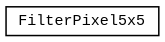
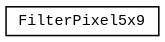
node "FilterPixel5x5": label "FilterPixel5x5" -> "FilterPixel5x9"
